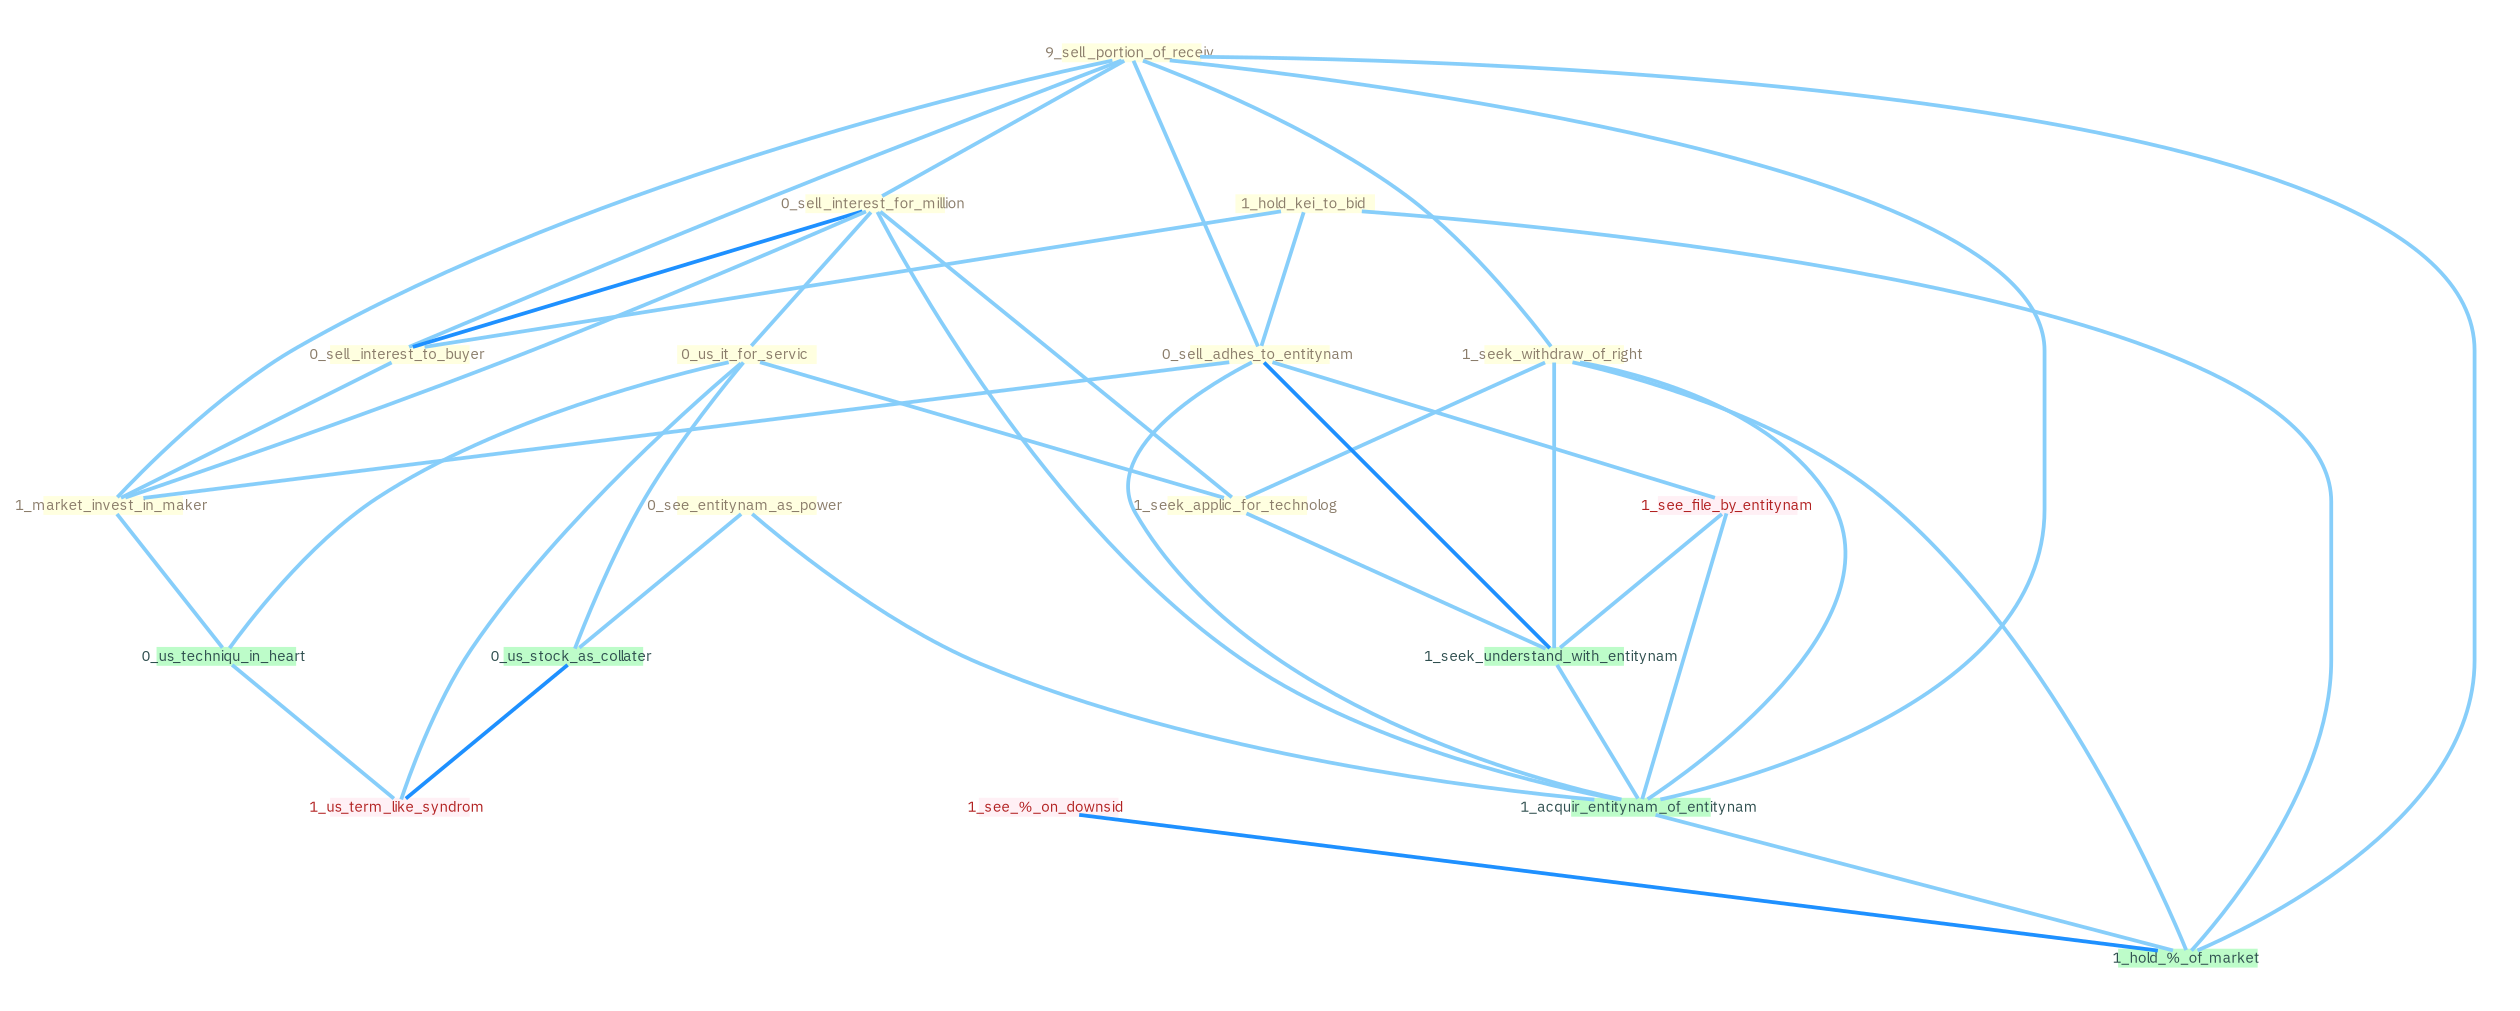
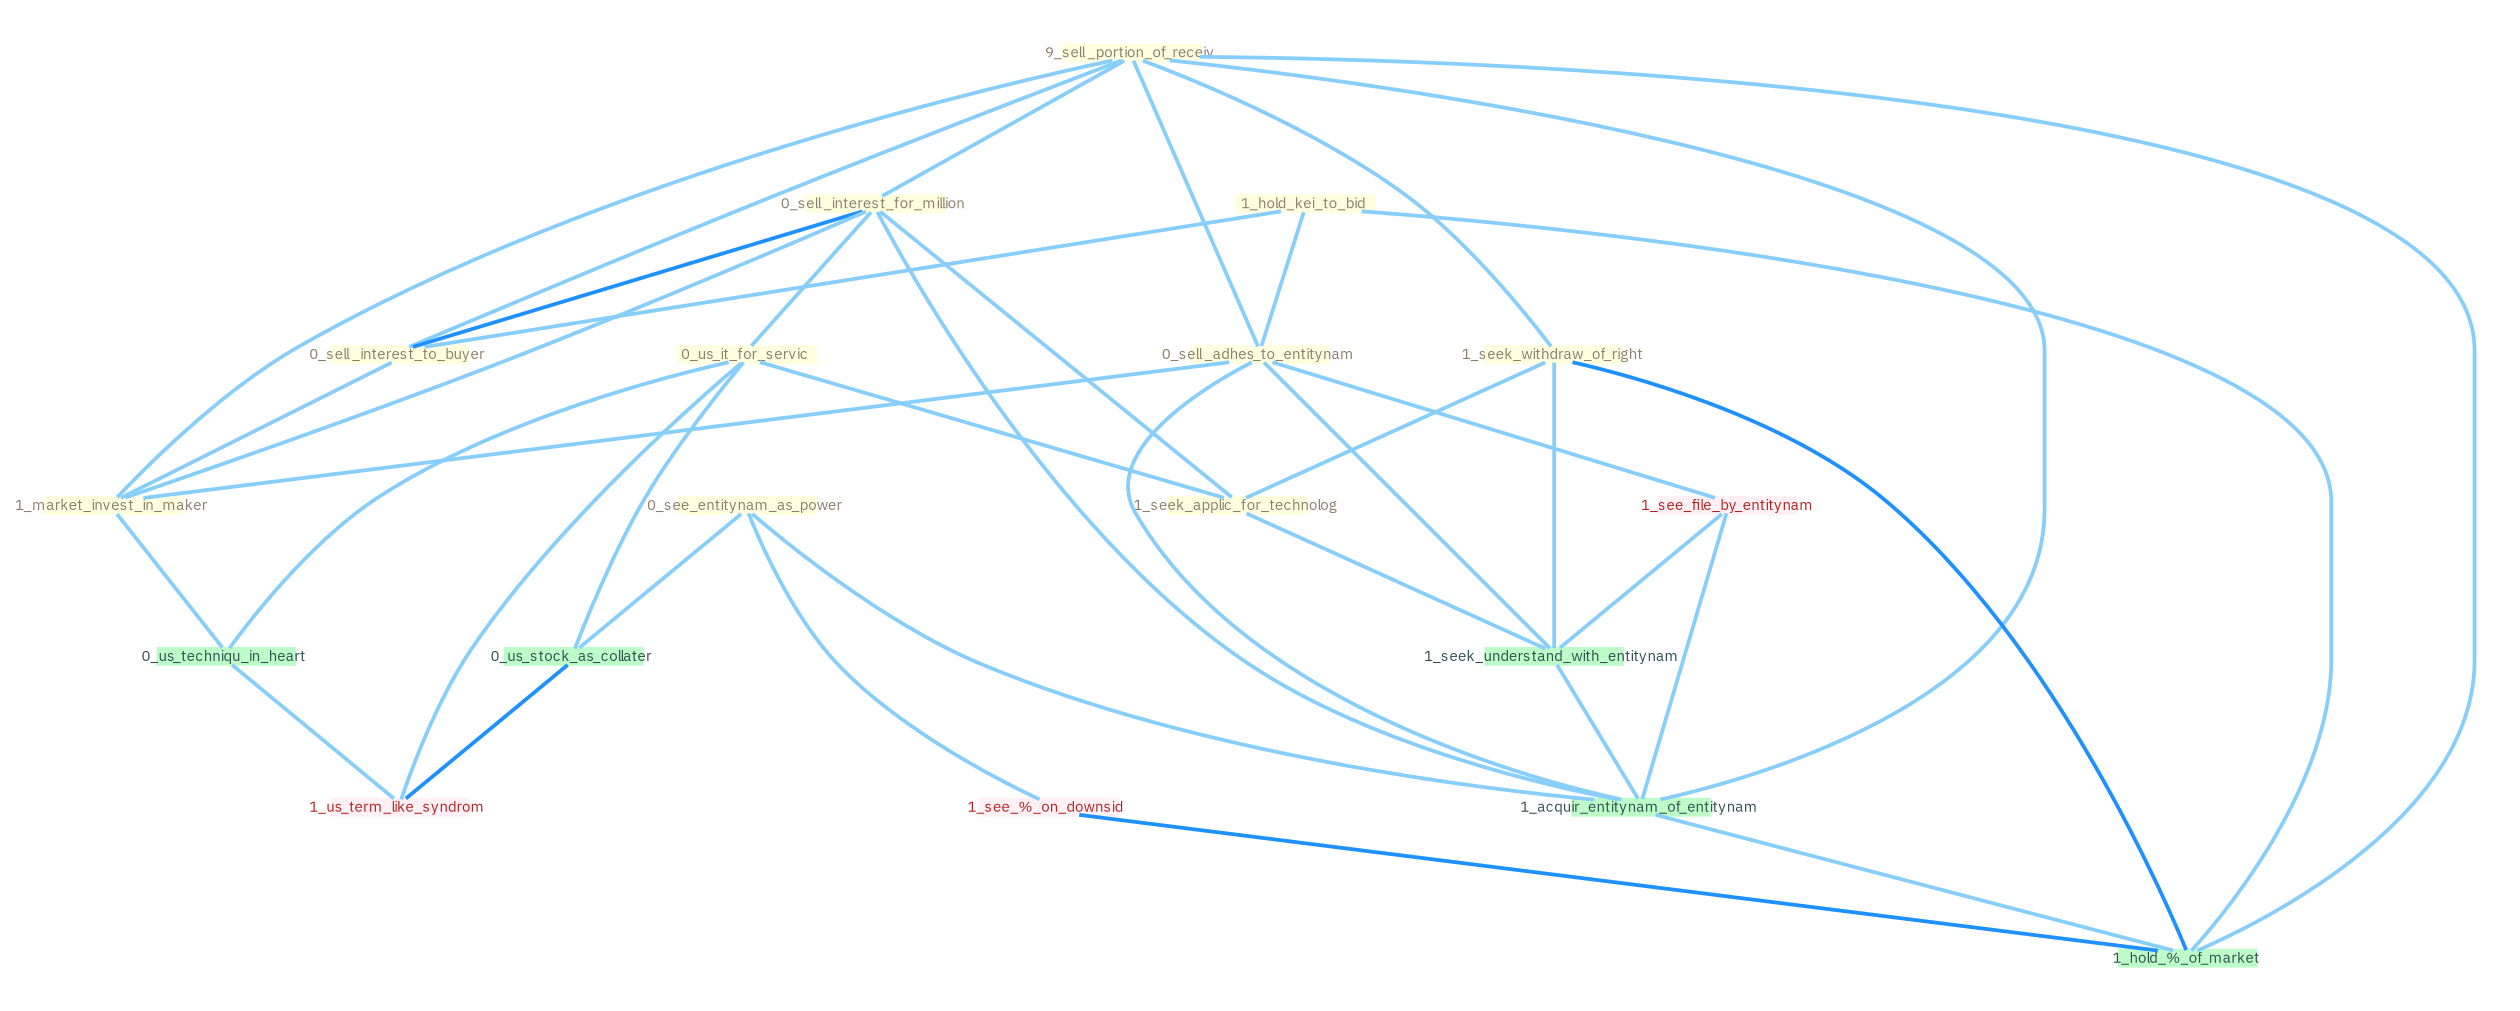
edge "0_sell_adhes_to_entitynam" -- "1_seek_understand_with_entitynam": color #1e90ff -> #87cefa
edge "1_seek_withdraw_of_right" -- "1_acquir_entitynam_of_entitynam": removed
edge "1_seek_withdraw_of_right" -- "1_hold_%_of_market": color #87cefa -> #1e90ff
edge "0_see_entitynam_as_power" -- "1_see_%_on_downsid": added
